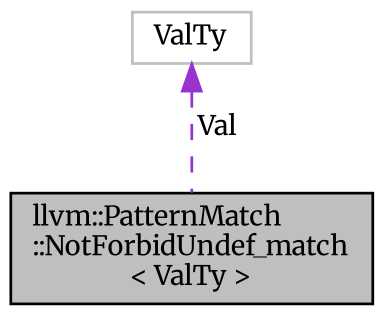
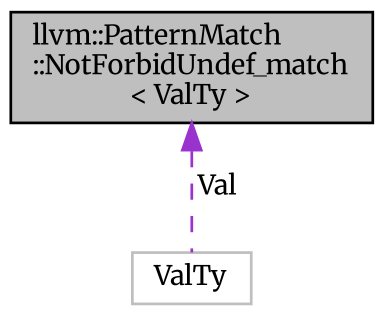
edge "llvm::PatternMatch ::NotForbidUndef_match < ValTy >" -> "ValTy": reversed
